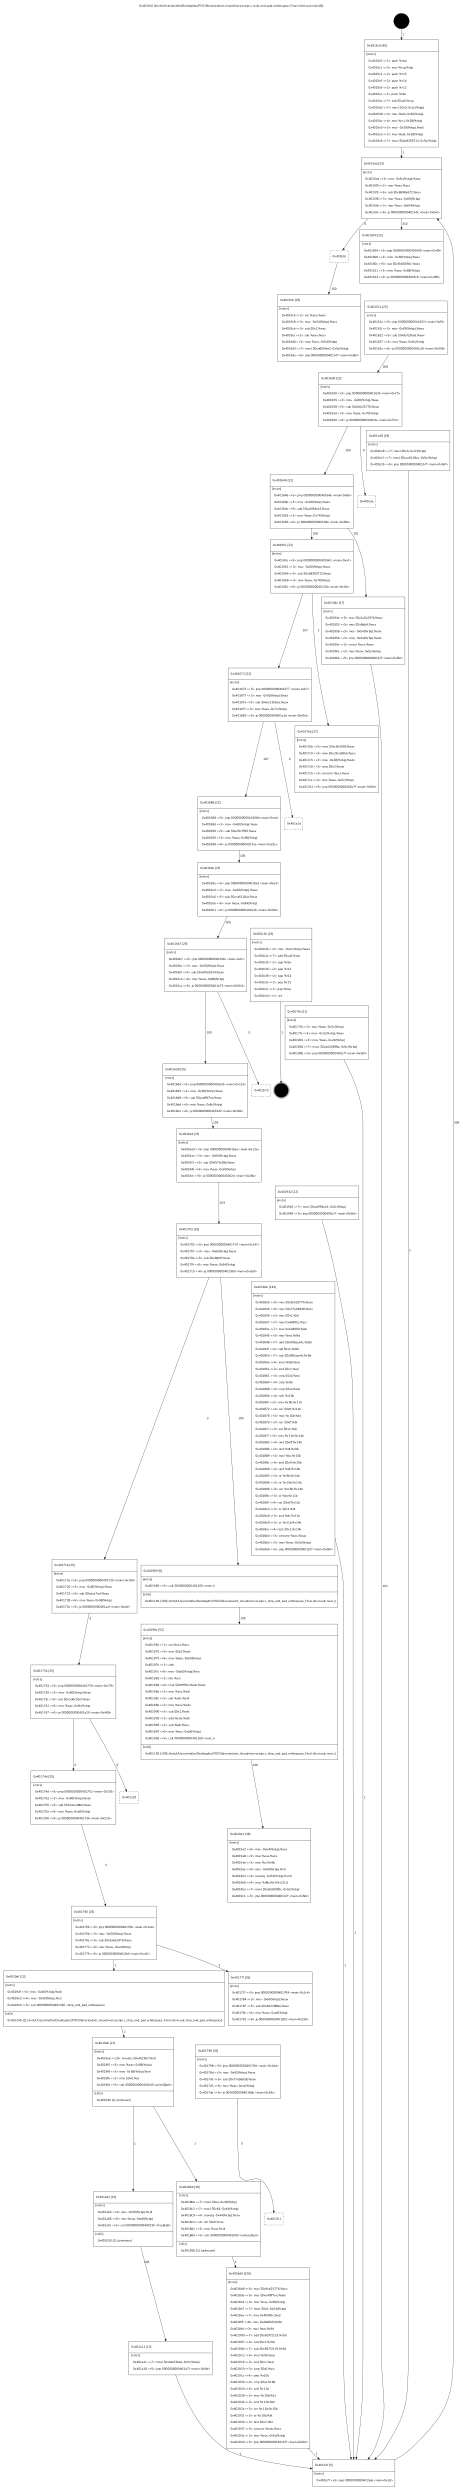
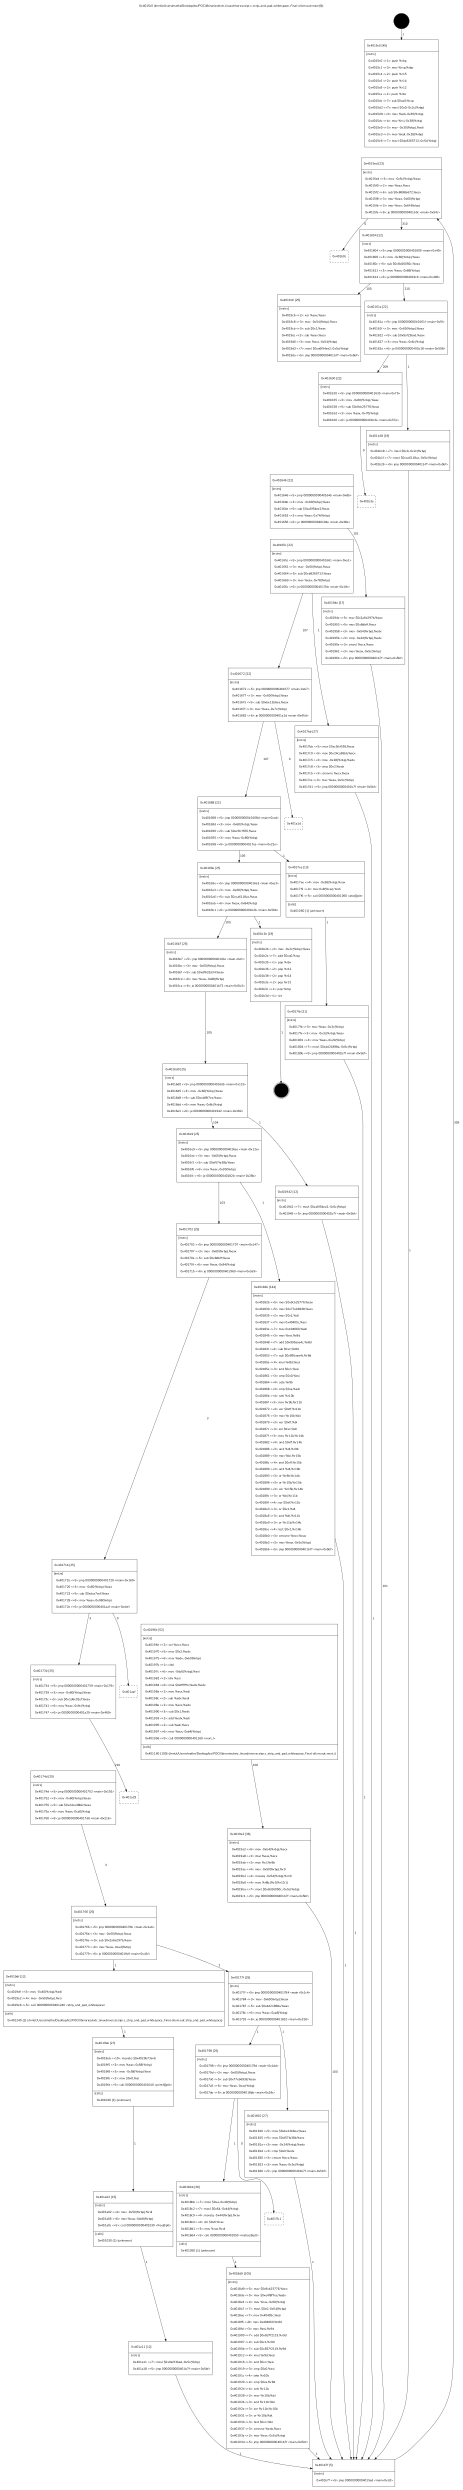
edge "0x4015c0 [45]" -> "0x4015ed [23]": removed, label "1"
edge "0x401b0c" -> "0x4019c6 [25]": now "0x401604 [22]" -> "0x4019c6 [25]"
edge "0x401604 [22]" -> "0x40161a [22]": added, label "210"
edge "0x40161a [22]" -> "0x401b18 [19]": added, label "1"
edge "0x401630 [22]" -> "0x401646 [22]": removed, label "209"
edge "0x401646 [22]" -> "0x40165c [22]": removed, label "108"
node "0x4017ee [13]": added
edge "0x40169e [25]" -> "0x401b2b [19]": added, label "1"
node "0x401b73": removed
edge "0x4016d0 [25]" -> "0x401942 [12]": added, label "1"
edge "0x4016e9 [25]" -> "0x40182b [144]": added, label "1"
node "0x401969 [5]": removed
edge "0x4017bb [27]" -> "0x401b7f [5]": added, label "1"
node "0x401aaf": added
edge "0x401734 [25]" -> "0x40174d [25]": removed, label "3"
edge "0x401734 [25]" -> "0x401a29": label " 0" -> " 210"
edge "0x40177f [25]" -> "0x401798 [25]": added, label "1"
edge "0x4019eb [23]" -> "0x4018bb [30]": now "0x401798 [25]" -> "0x4018bb [30]"
node "0x401810 [27]": added
edge "0x4019a2 [36]" -> "0x401b7f [5]": added, label "100"
edge "0x401a02 [15]" -> "0x401a11 [12]": label " 106" -> " 1"
